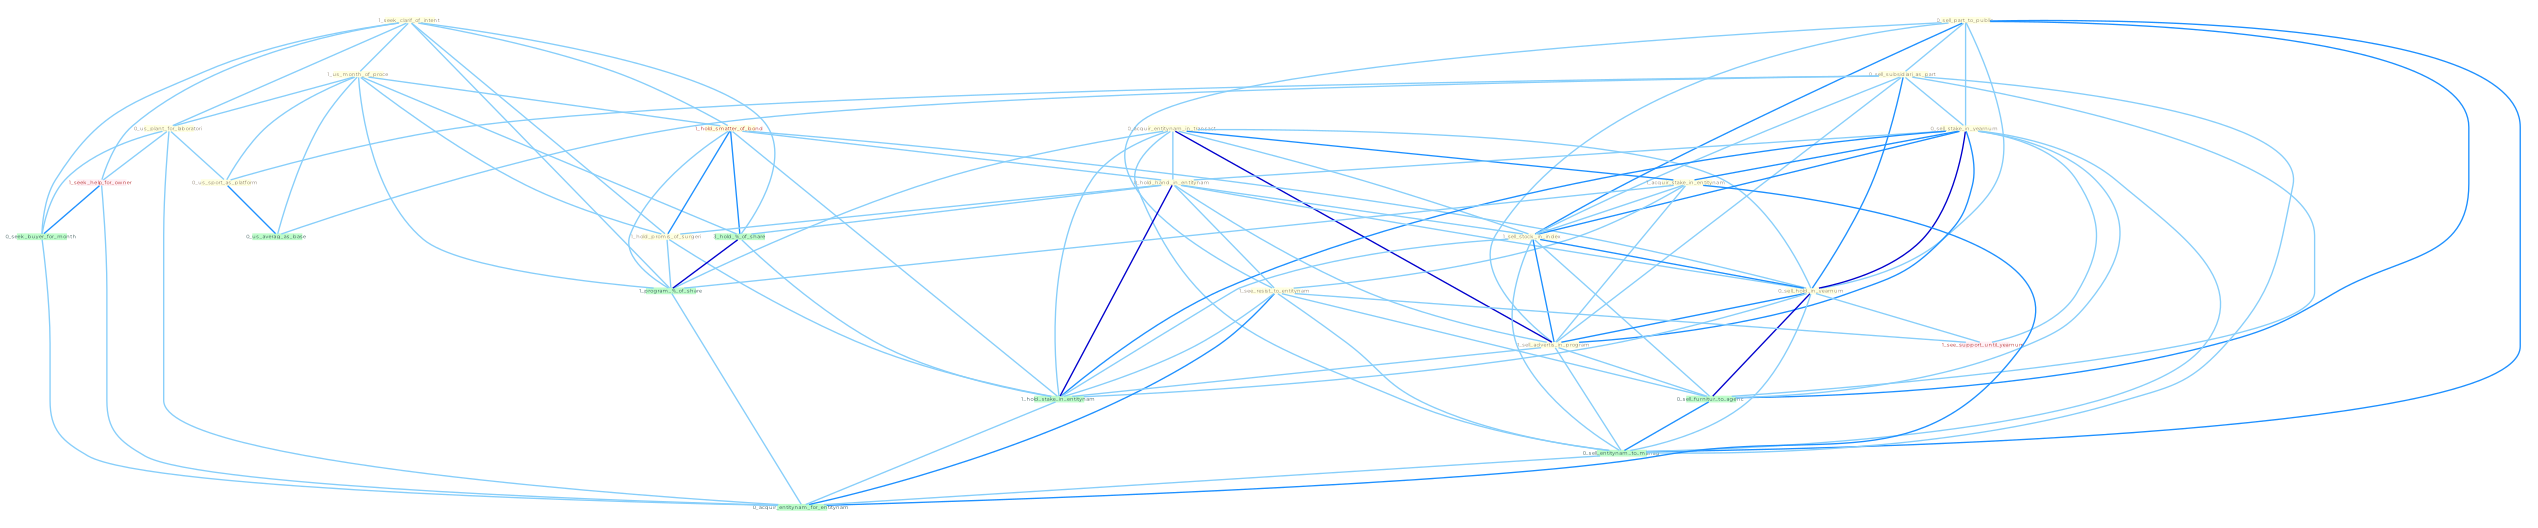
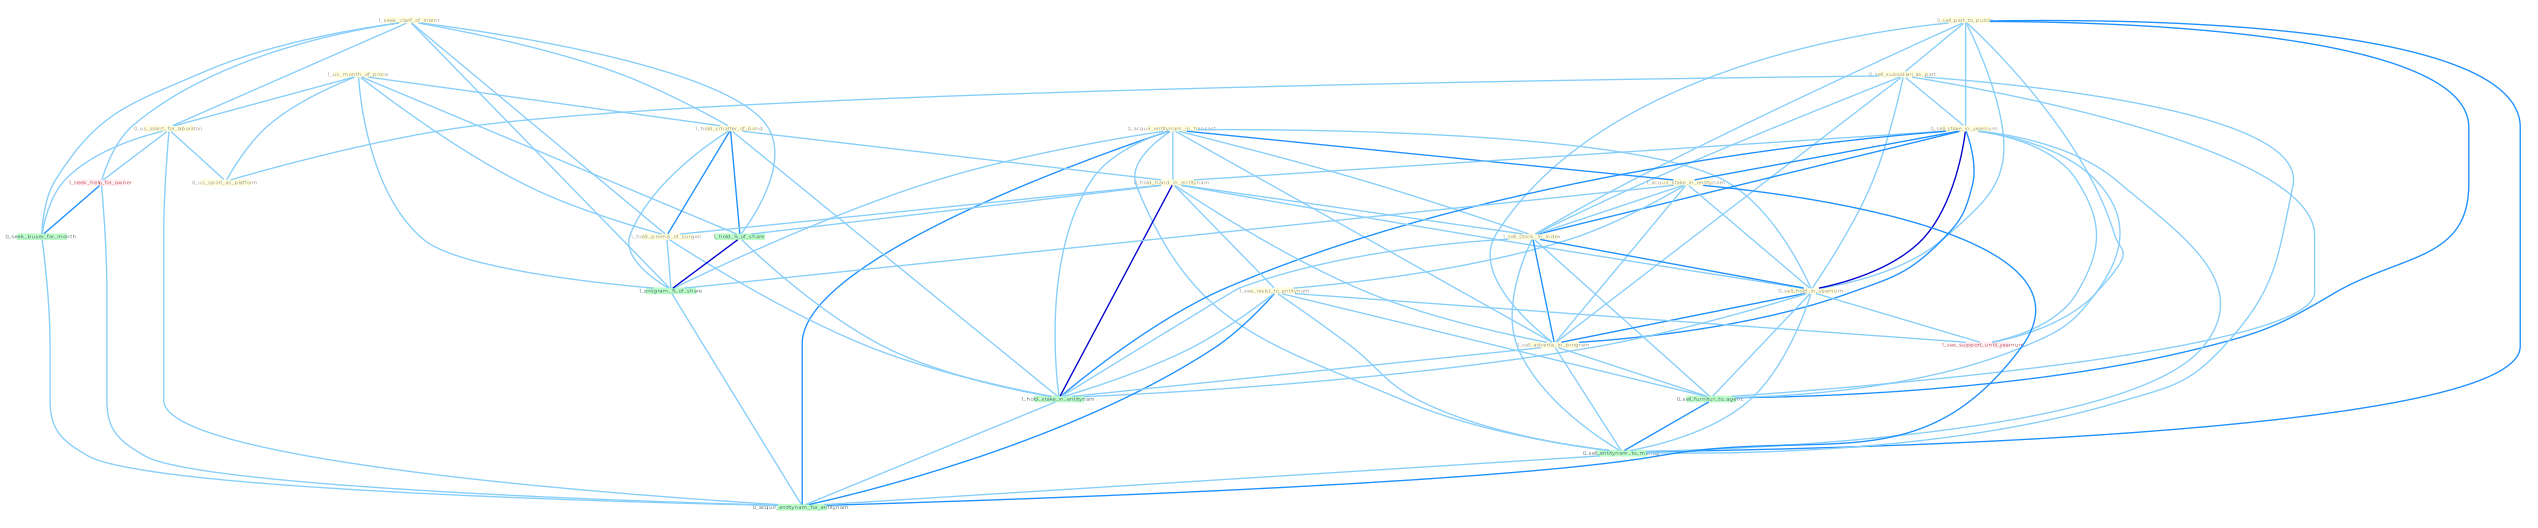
edge "1_seek_clarif_of_intent" -- "1_us_month_of_proce": removed
edge "0_sell_part_to_public" -- "1_see_resist_to_entitynam": now "0_sell_part_to_public" -- "1_see_support_until_yearnum"
edge "0_sell_part_to_public" -- "1_sell_stock_in_index": color #1e90ff -> #87cefa
node "1_hold_smatter_of_bond": fontcolor #b22222 -> #8b7d6b
edge "1_hold_smatter_of_bond" -- "0_sell_hold_in_yearnum": now "1_acquir_stake_in_entitynam" -- "0_sell_hold_in_yearnum"
edge "0_sell_subsidiari_as_part" -- "0_sell_hold_in_yearnum": color #1e90ff -> #87cefa
edge "0_acquir_entitynam_in_transact" -- "1_sell_advertis_in_program": color #0000cd -> #87cefa
node "0_us_averag_as_base": removed
node "3_hold_%_of_share": label "3_hold_%_of_share" -> "1_hold_%_of_share"
edge "0_acquir_entitynam_in_transact" -- "0_acquir_entitynam_for_entitynam": added
edge "0_sell_hold_in_yearnum" -- "0_sell_furnitur_to_agenc": color #0000cd -> #87cefa
